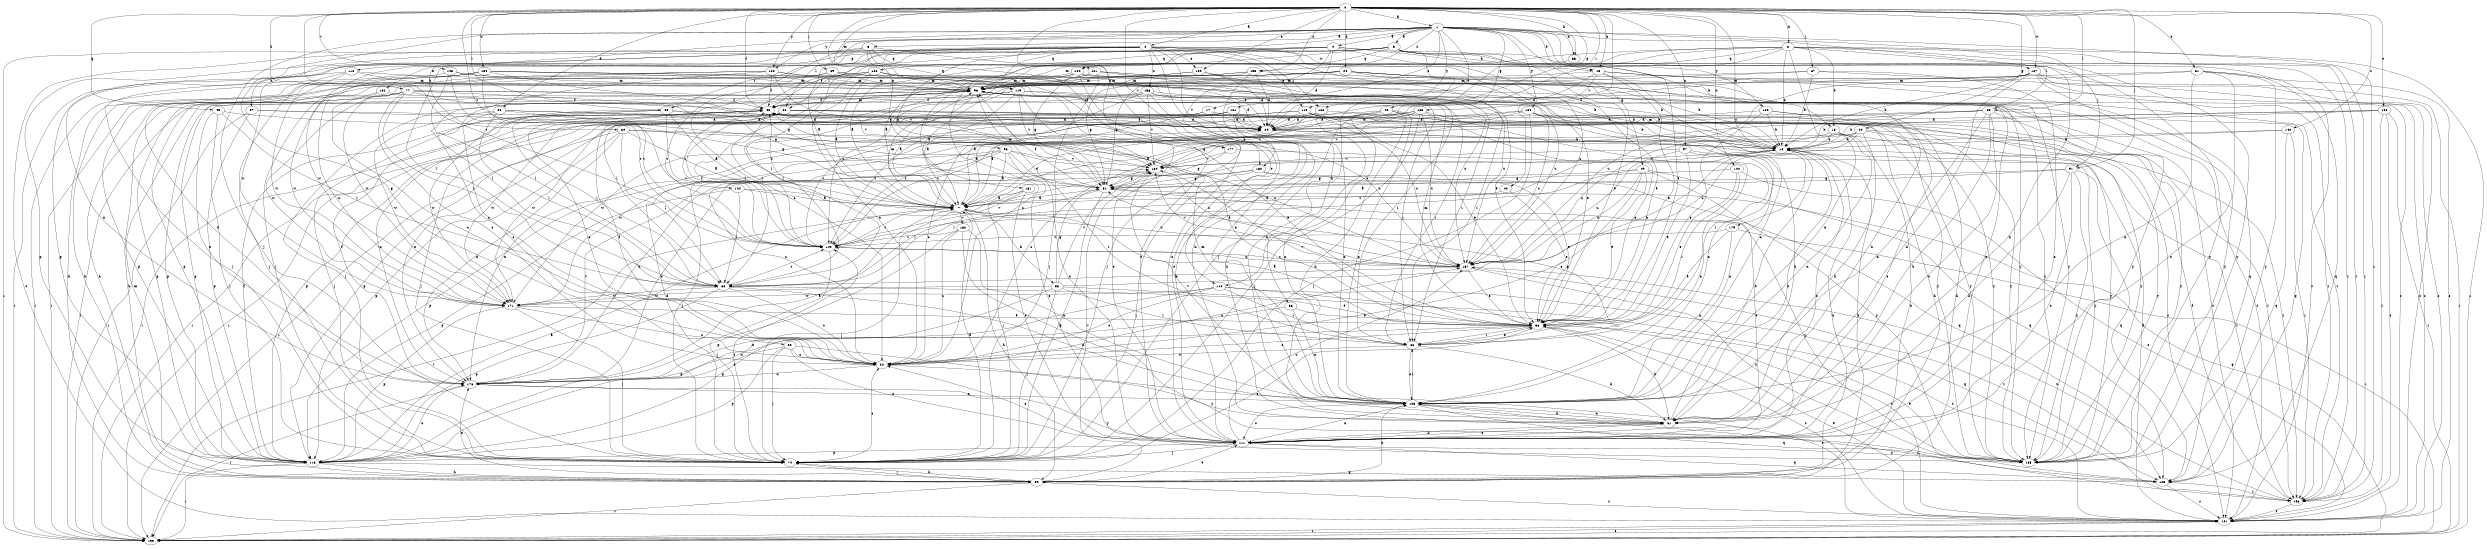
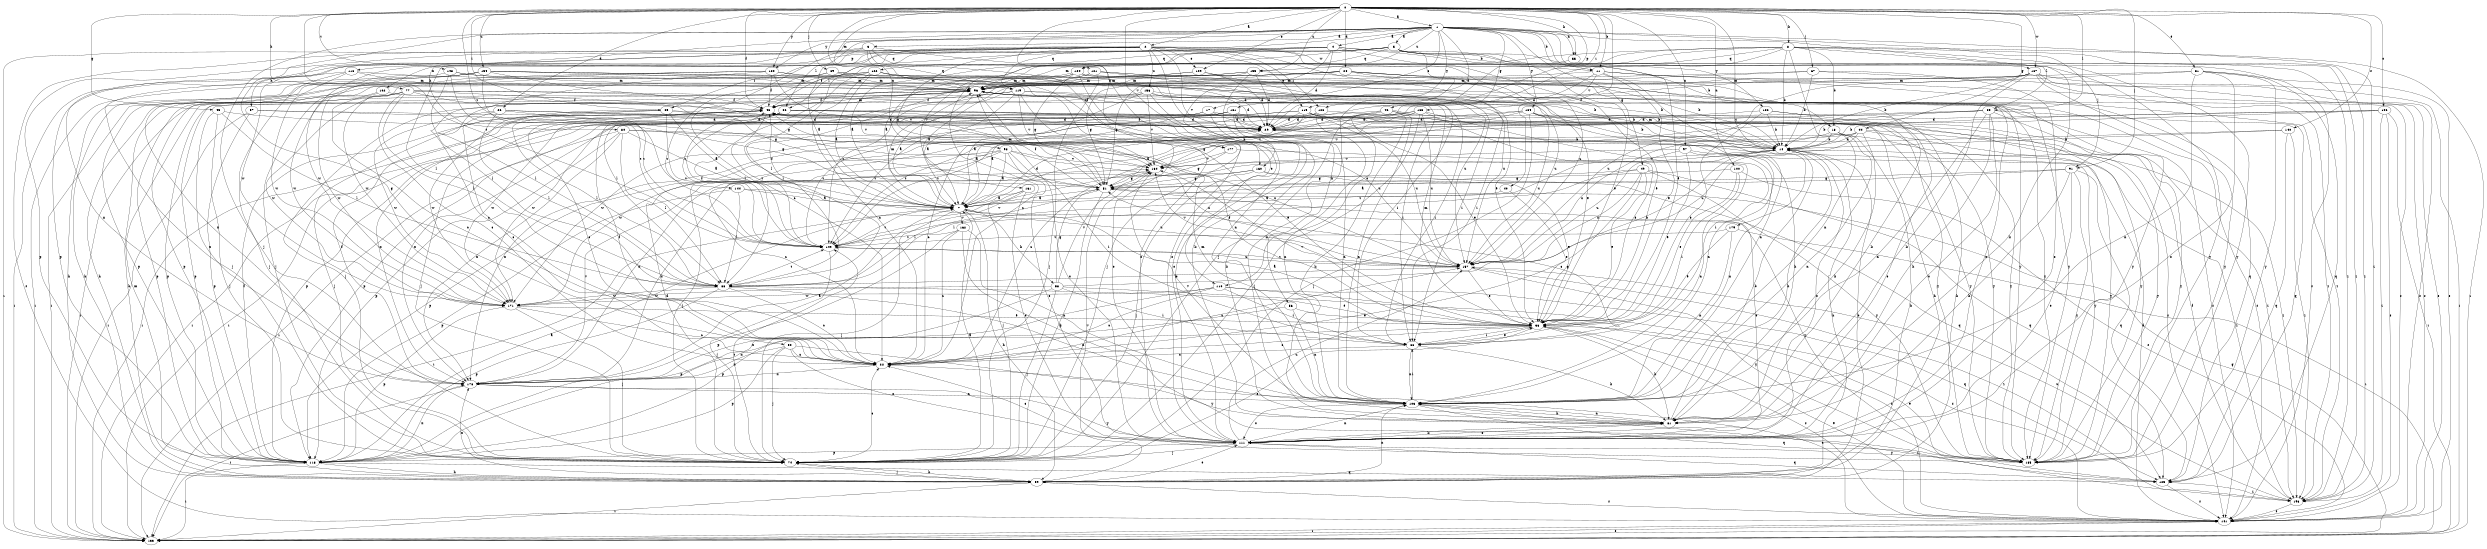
node "15": label "15" -> "11"
